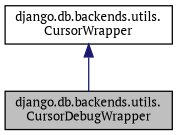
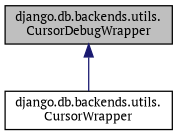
edge "django.db.backends.utils. CursorDebugWrapper" -> "django.db.backends.utils. CursorWrapper": reversed
